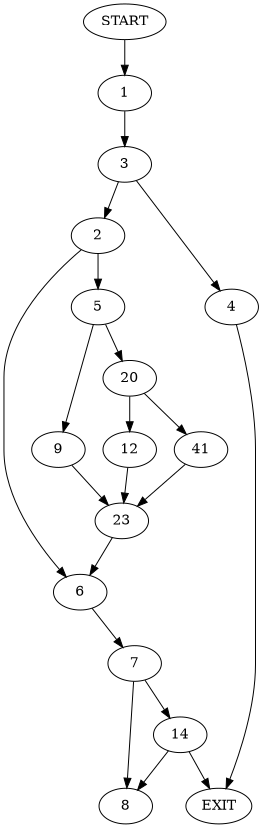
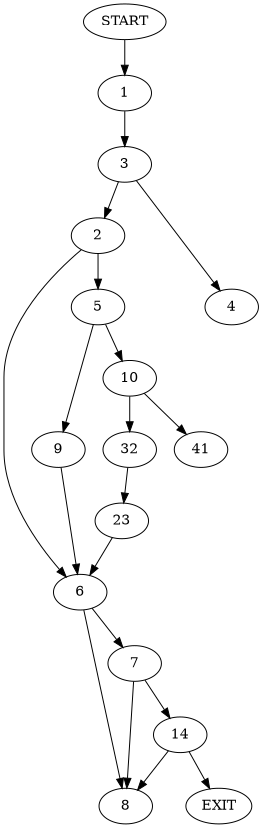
node "20": label "20" -> "10"
node "12": label "12" -> "32"
edge "9" -> "23": now "9" -> "6"
edge "41" -> "23": removed
edge "4" -> "EXIT": removed
edge "6" -> "8": added
